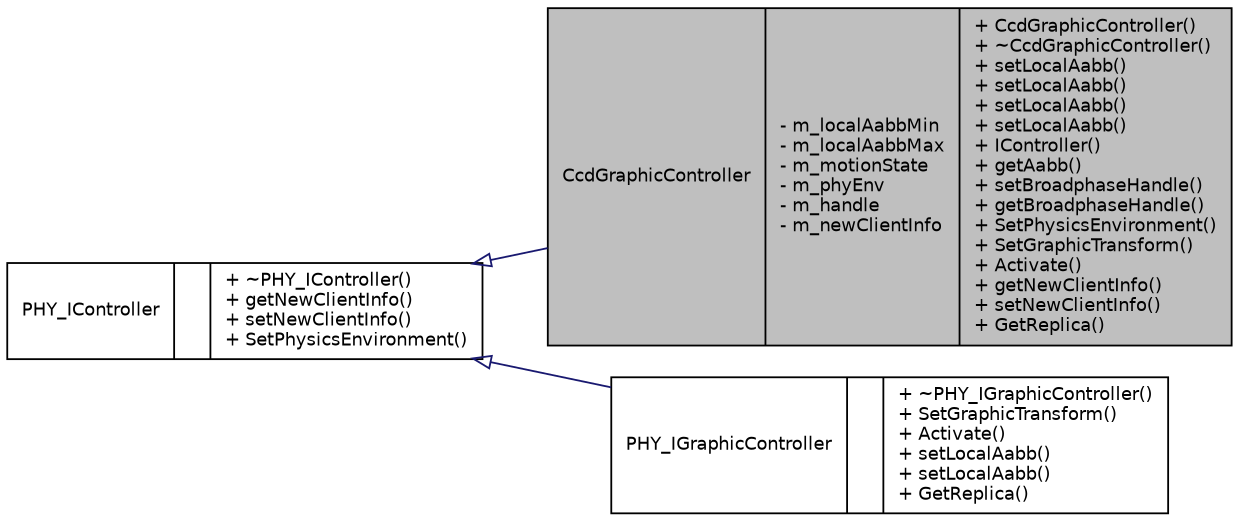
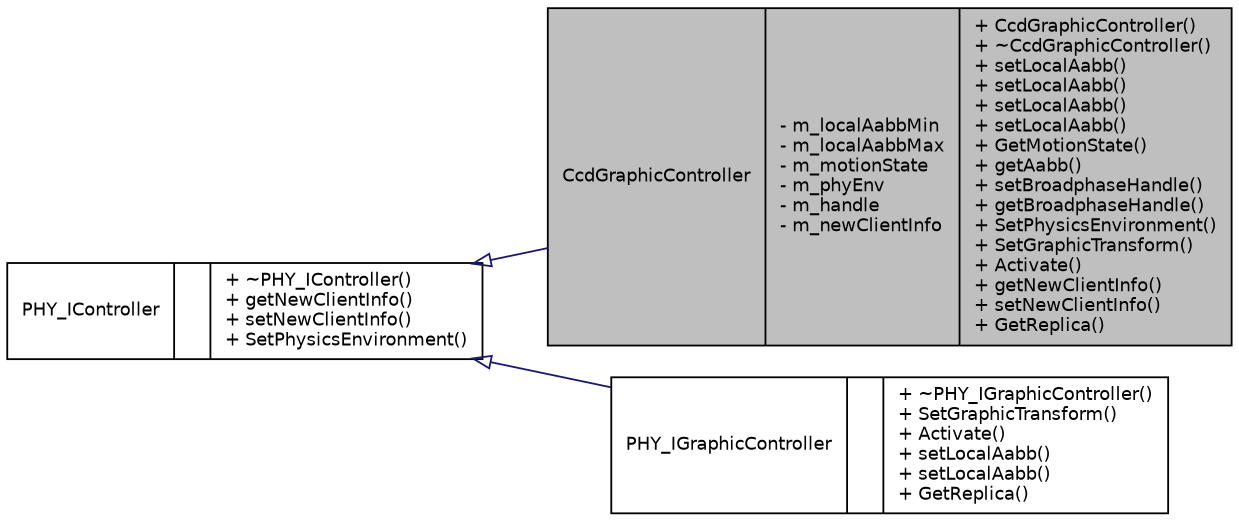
node "CcdGraphicController": text "+ IController()" -> "+ GetMotionState()"
